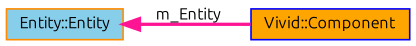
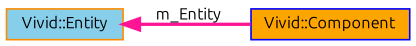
node "Entity::Entity": label "Entity::Entity" -> "Vivid::Entity"
